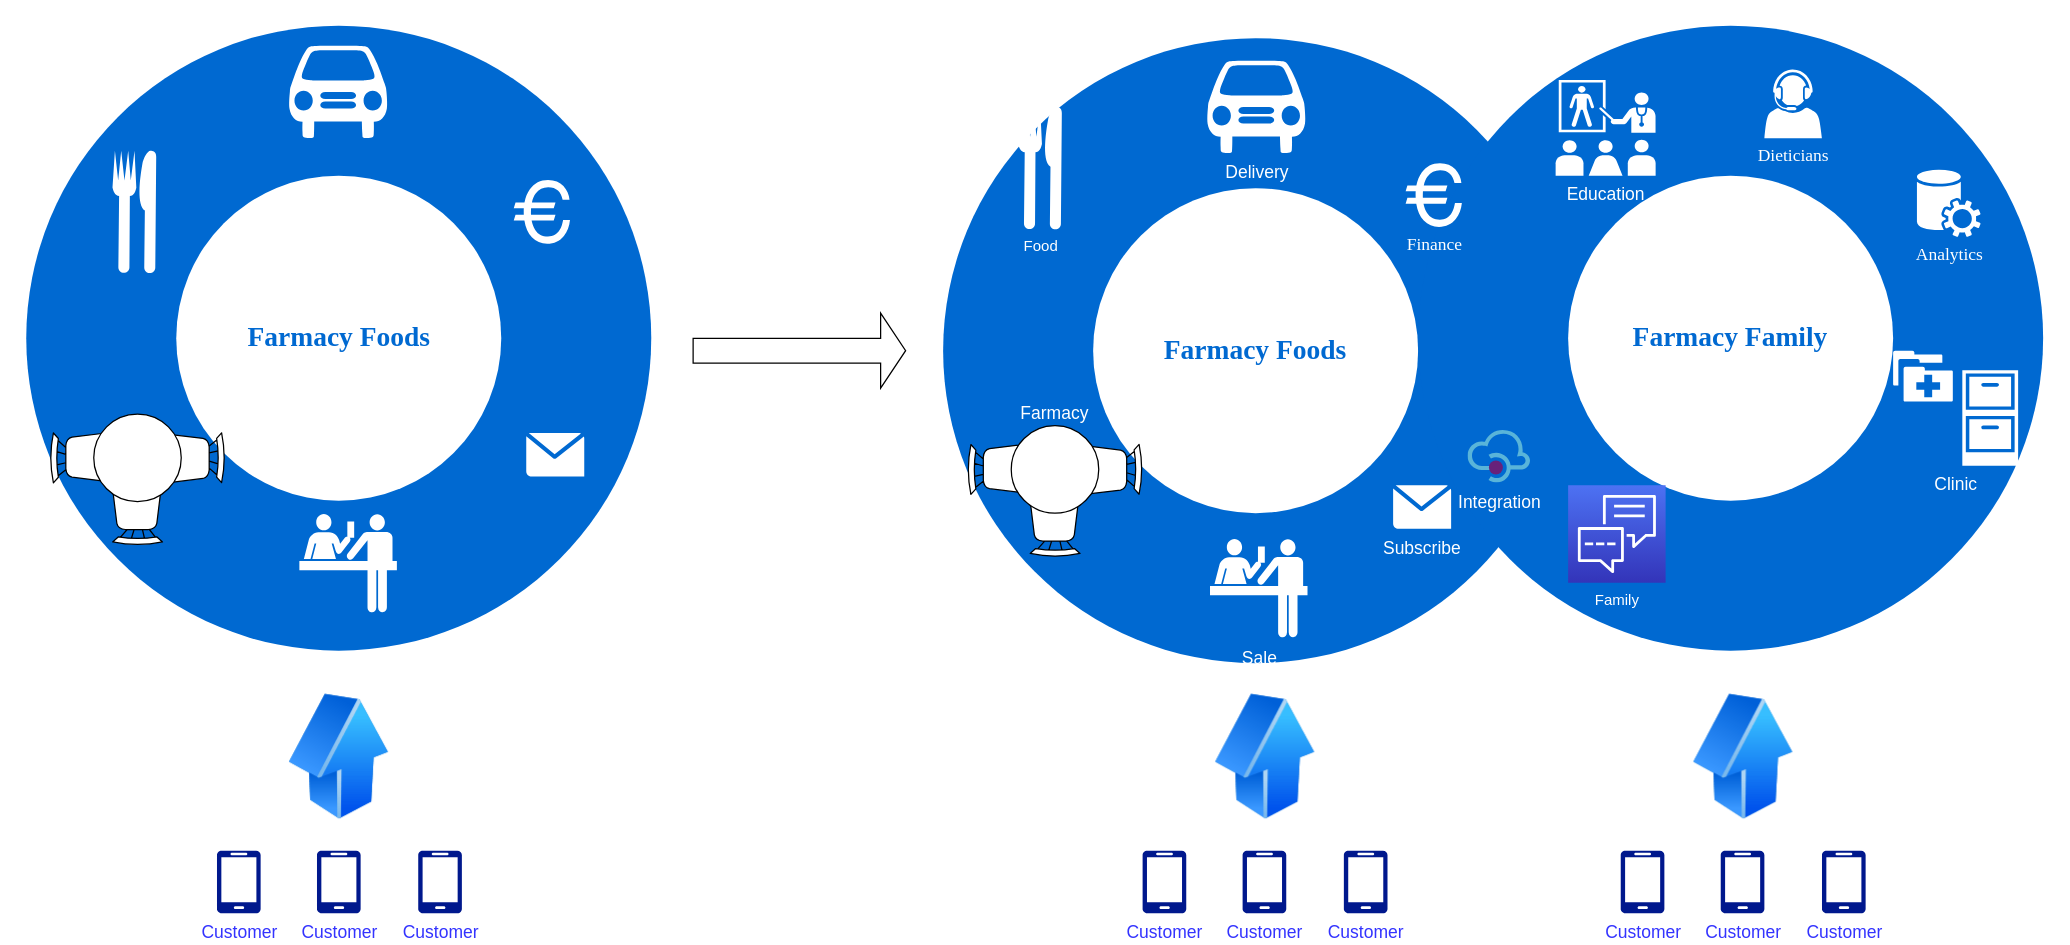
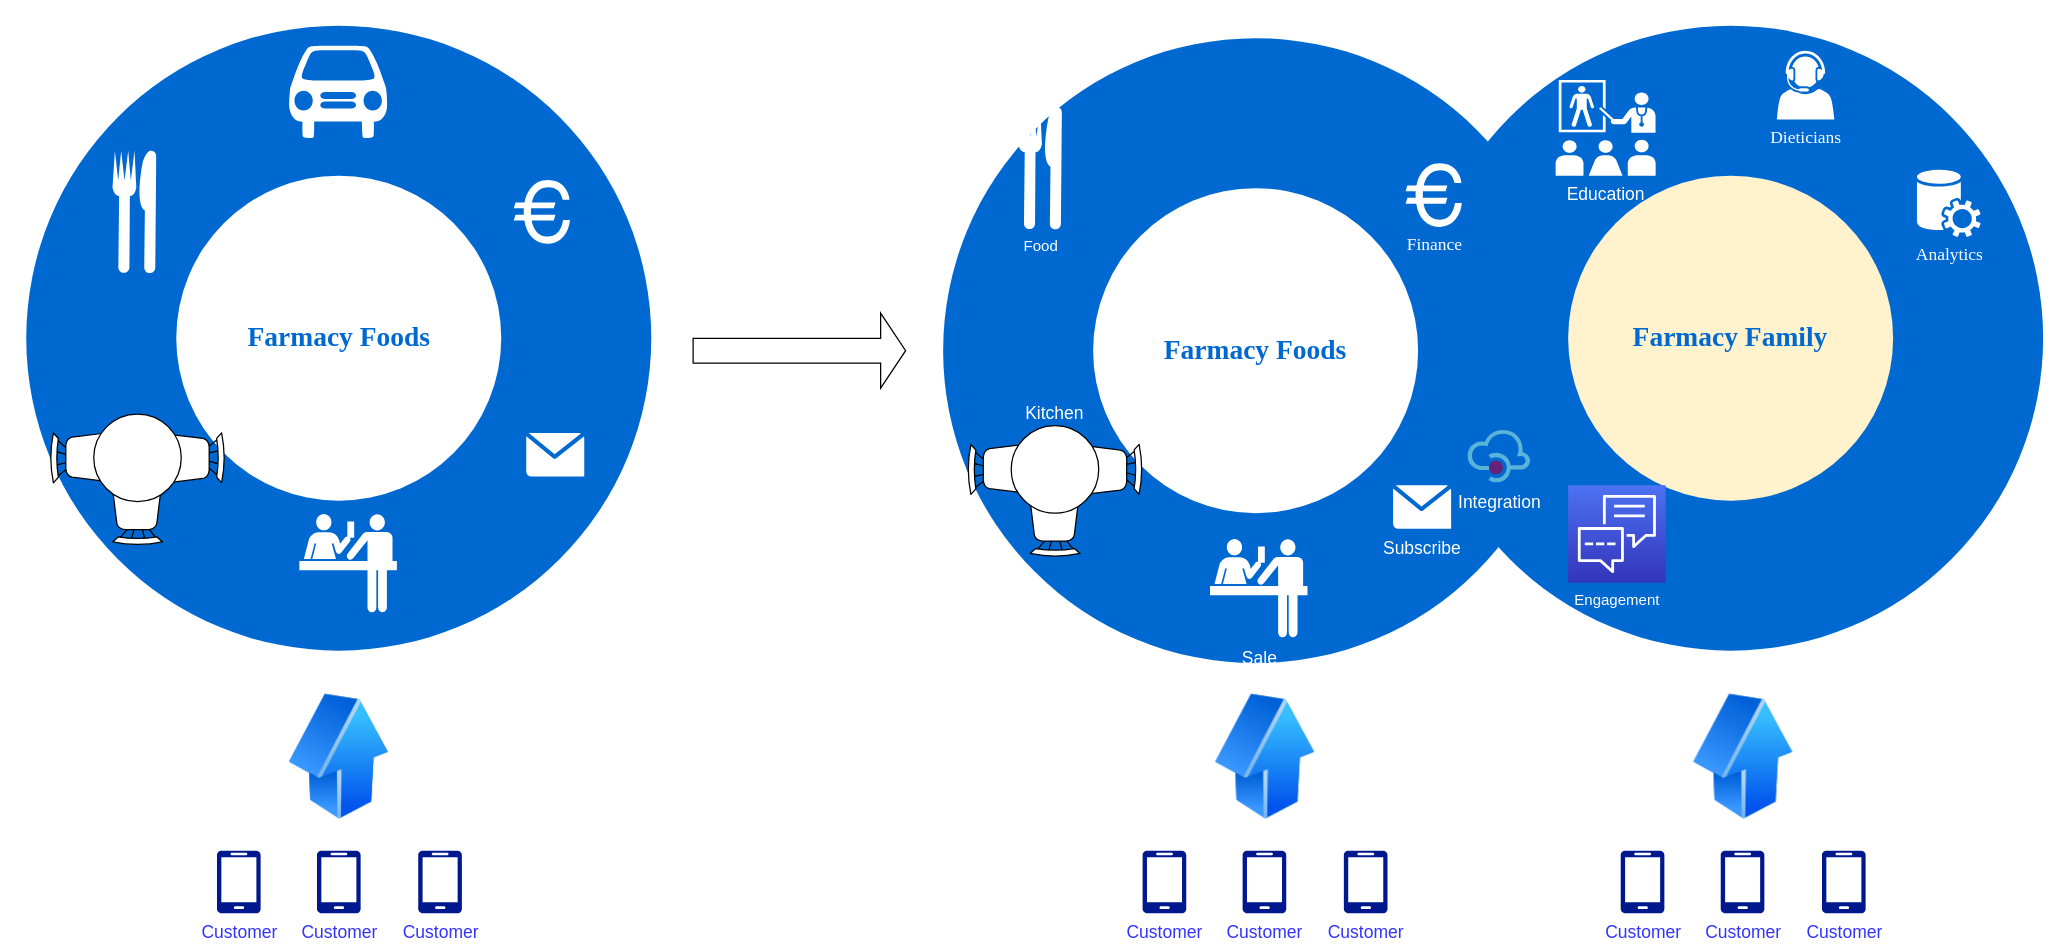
node "Dieticians": moved (1793, 104) -> (1806, 85)
node "Delivery": removed
node "Farmacy Family": fillcolor #ffffff -> #fff2cc
node "Clinic": removed
node "Farmacy": label "Farmacy" -> "Kitchen"
node "Family": label "Family" -> "Engagement"
